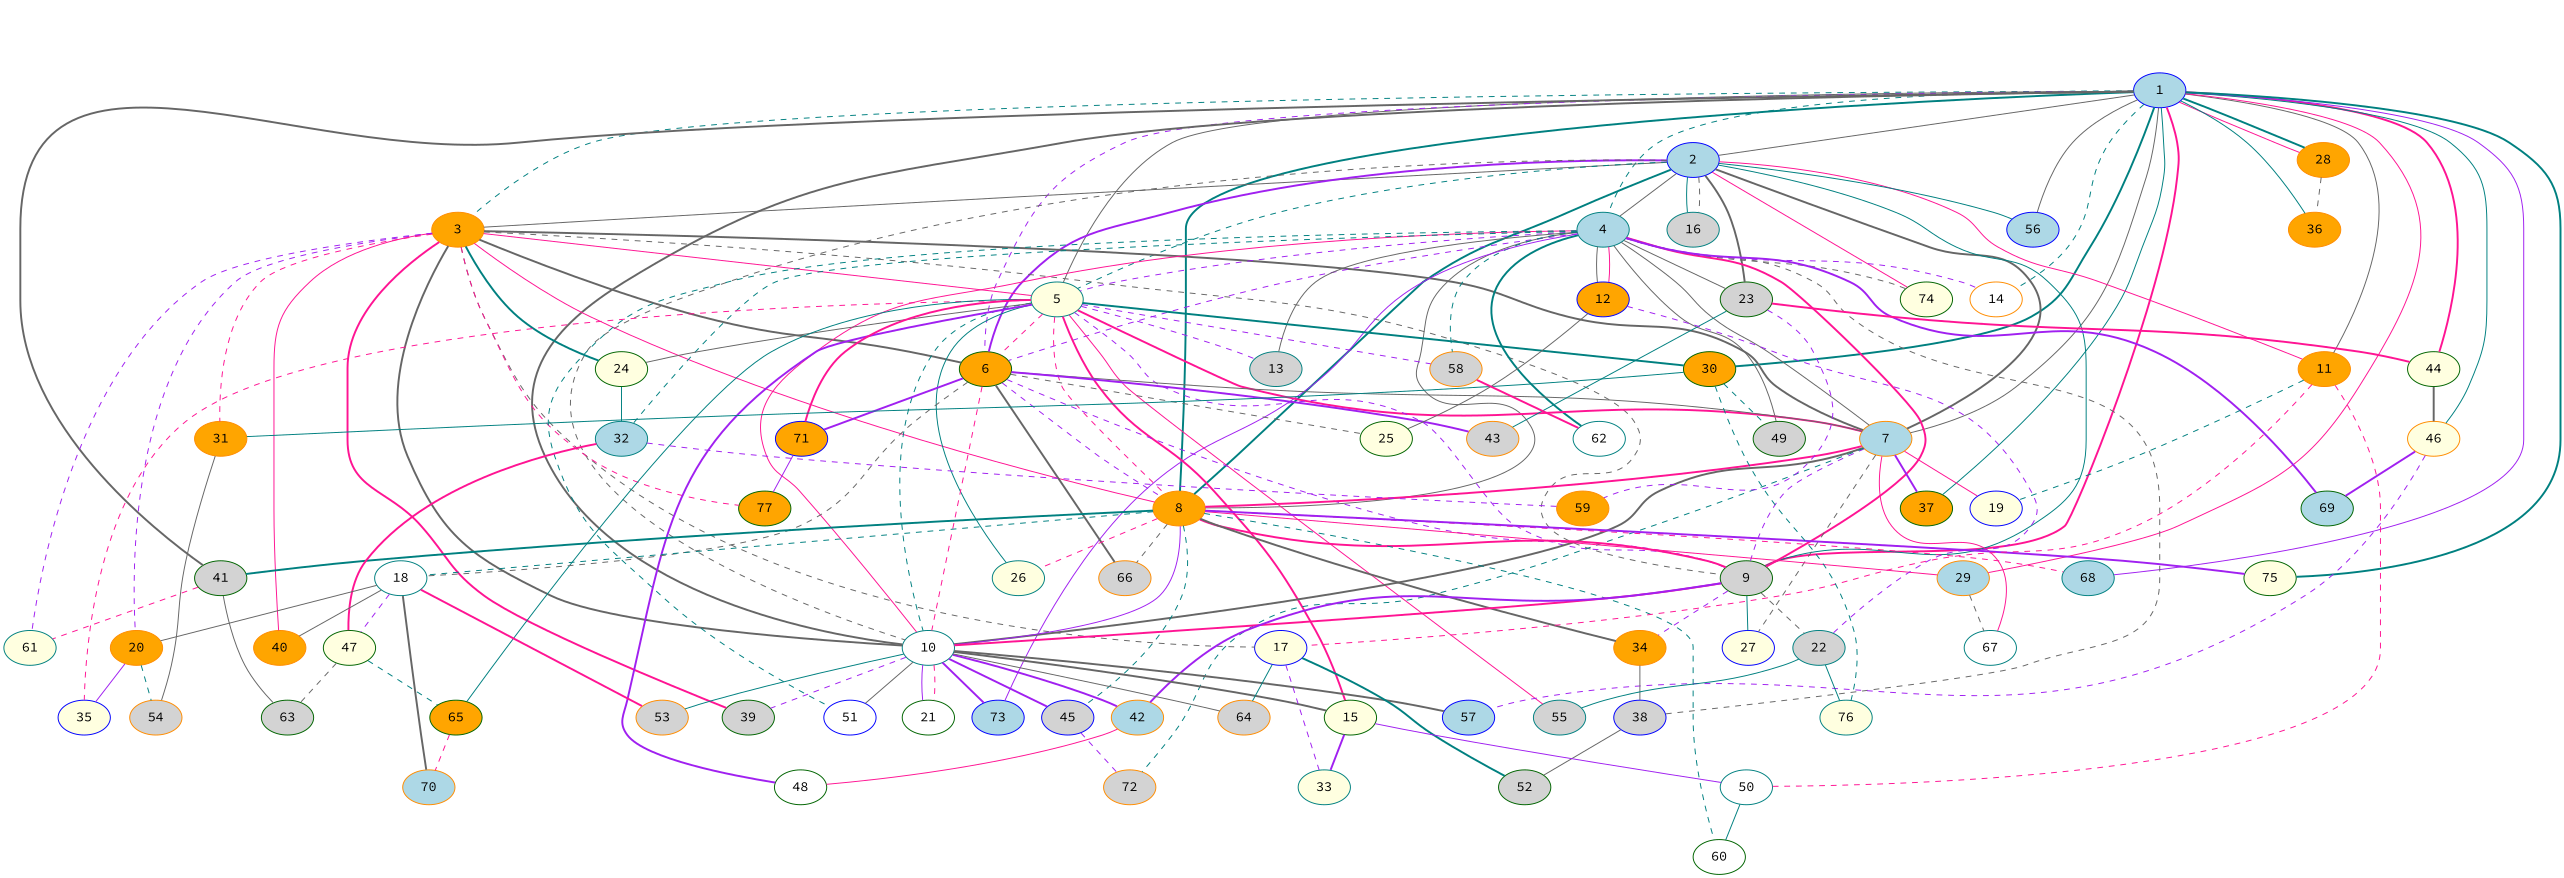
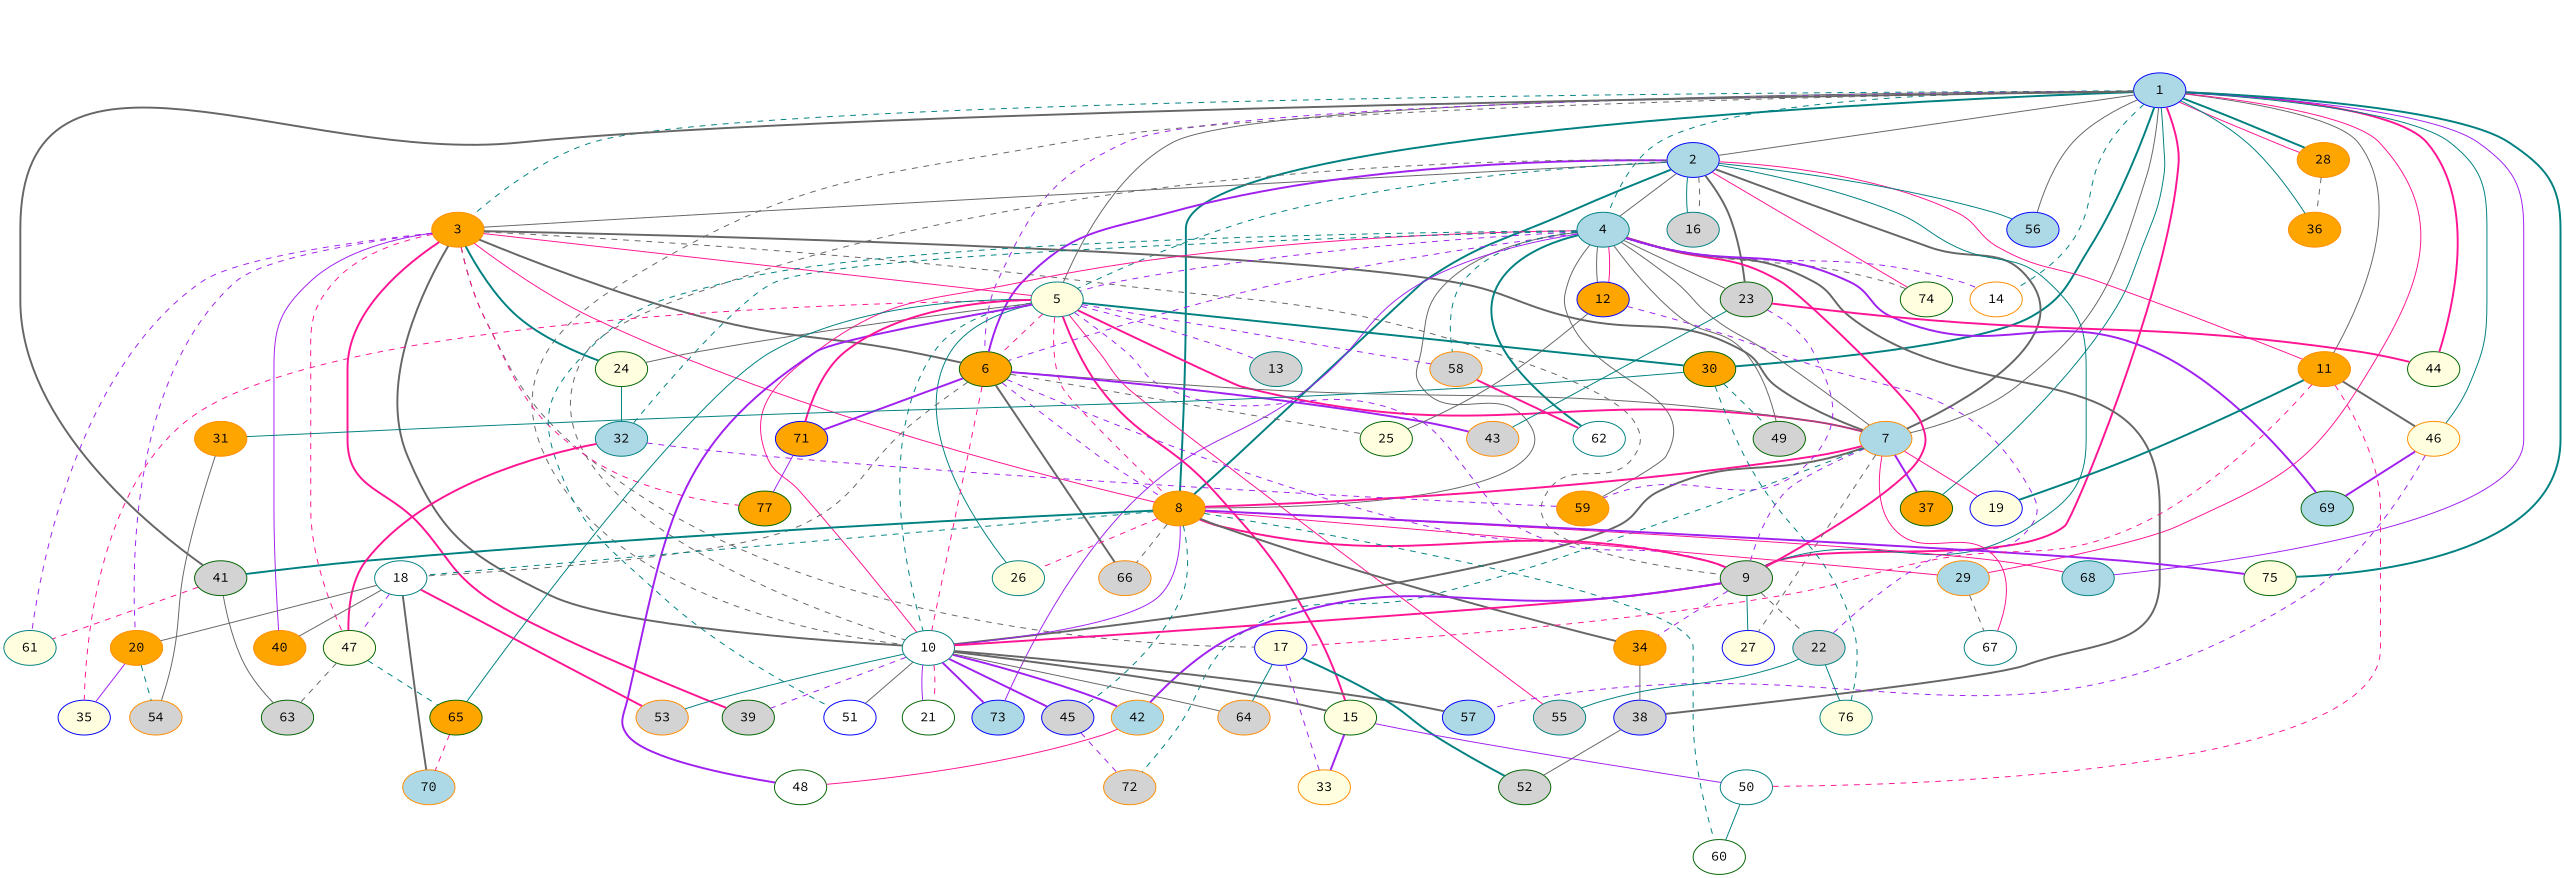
edge "1" -- "10": style bold -> dashed
edge "4" -- "13": now "4" -- "59"
edge "3" -- "31": now "3" -- "47"
edge "3" -- "40": color deeppink -> purple
edge "44" -- "46": now "11" -- "46"
edge "11" -- "19": style dashed -> bold
edge "4" -- "38": style dashed -> bold
edge "8" -- "68": style dashed -> solid
node "33": color teal -> darkorange
